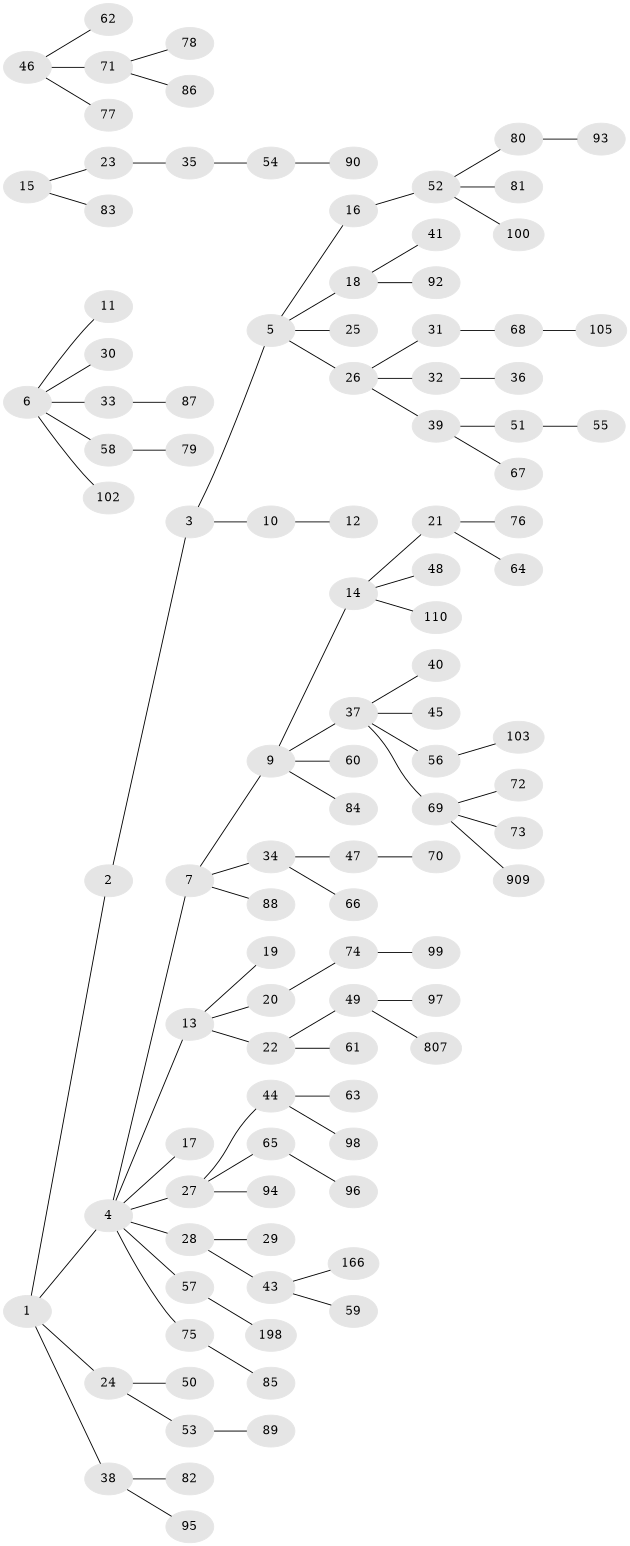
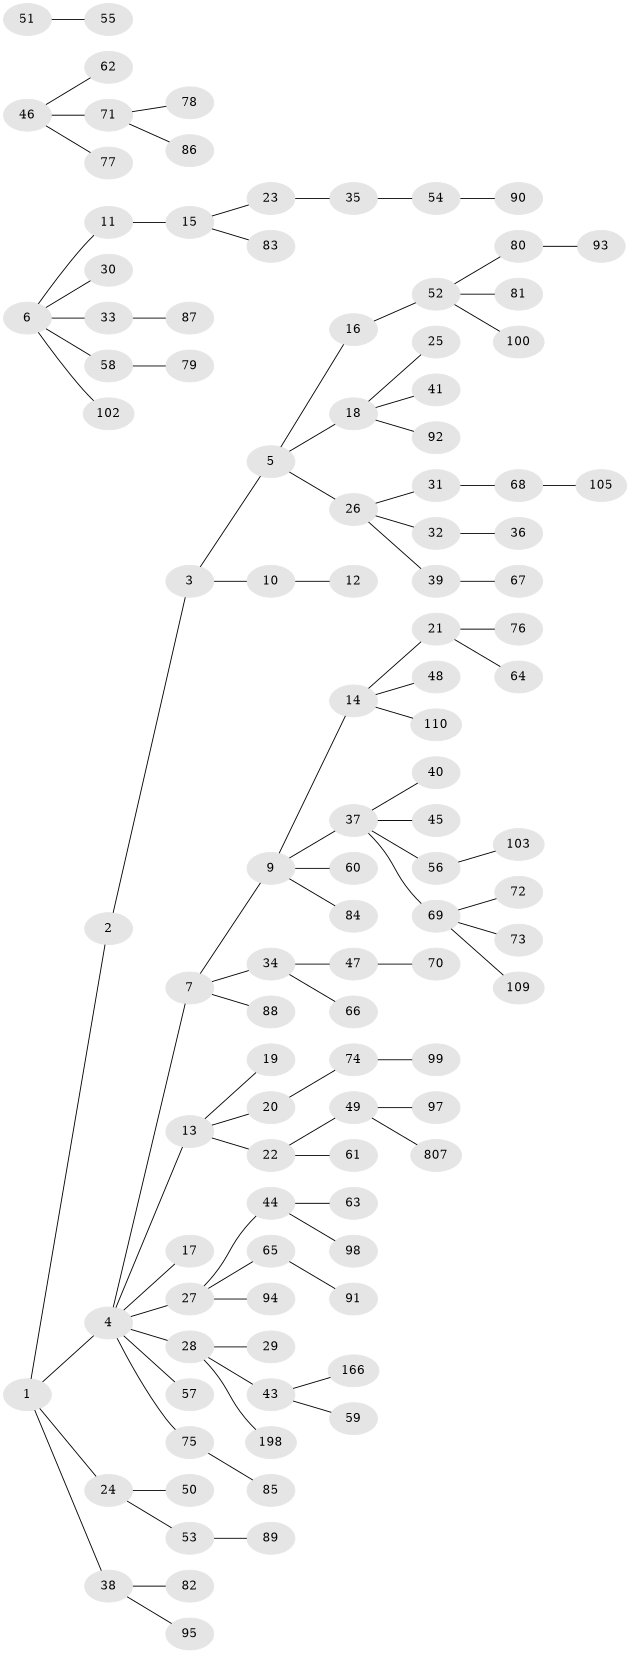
edge "11" -- "15": added
edge "5" -- "25": now "18" -- "25"
edge "39" -- "51": removed
node "909": label "909" -> "109"
node "96": label "96" -> "91"
edge "57" -- "198": now "28" -- "198"
